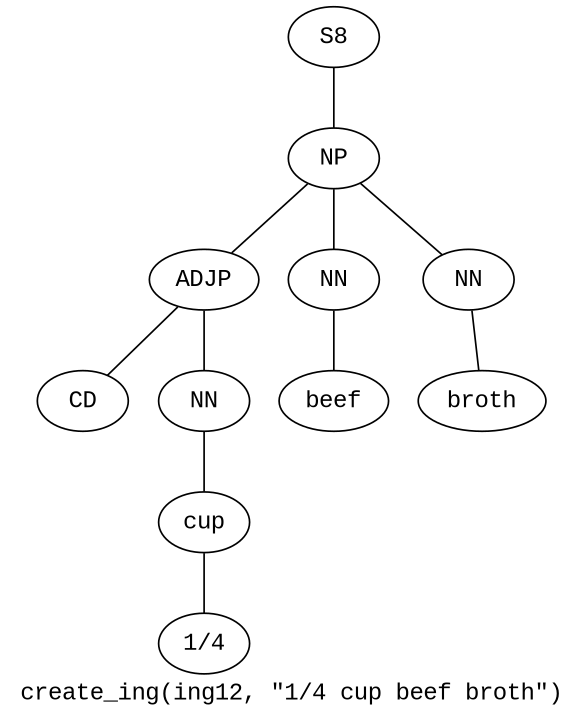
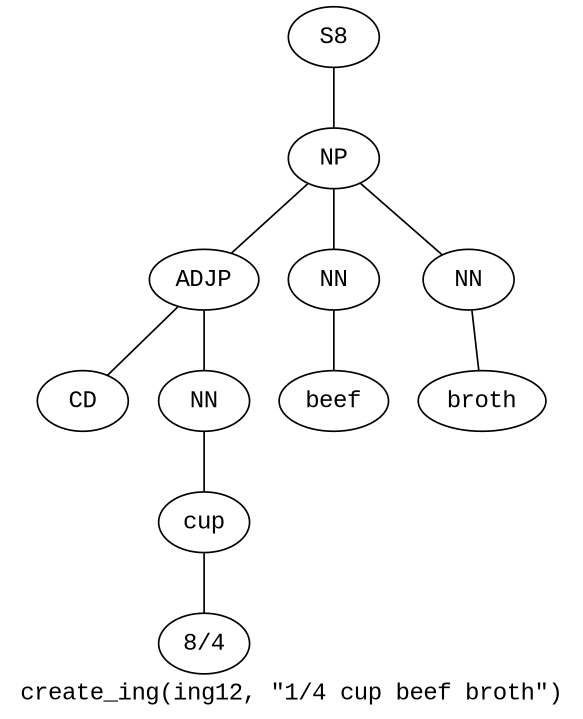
node "1/4": label "1/4" -> "8/4"
